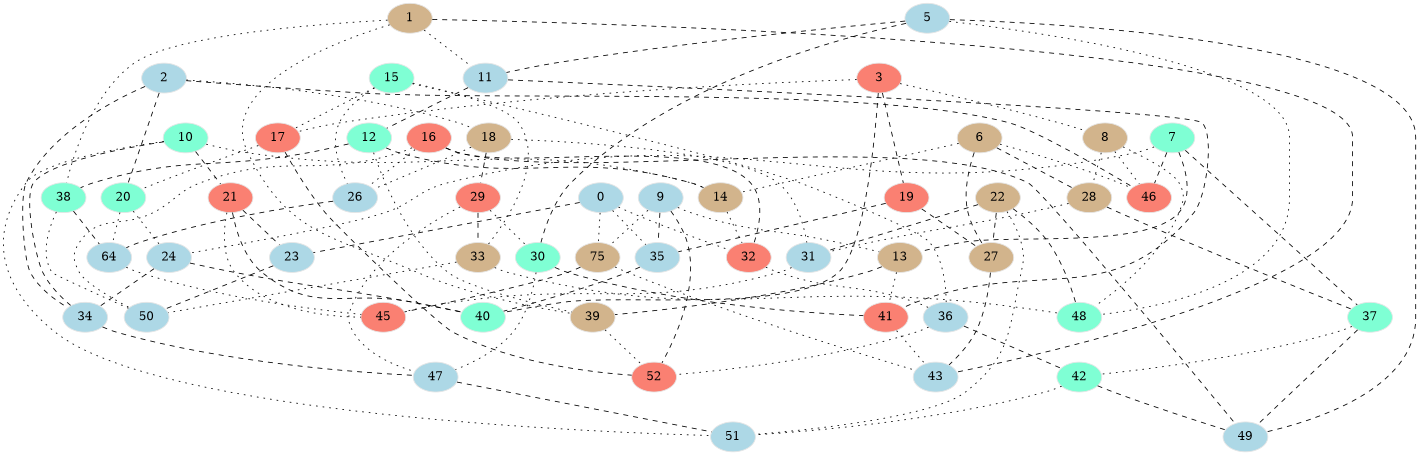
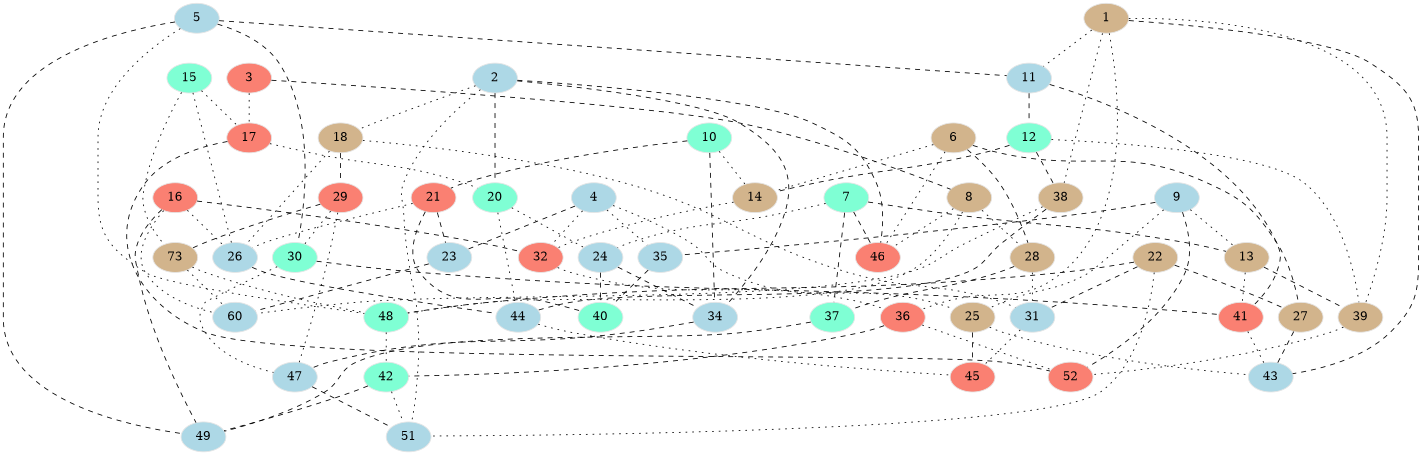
edge "3" -- "8": style dotted -> dashed
edge "15" -- "36": now "1" -- "36"
node "38": fillcolor aquamarine -> tan
node "0": label "0" -> "4"
node "19": removed
node "64": label "64" -> "44"
node "33": label "33" -> "73"
node "75": label "75" -> "25"
edge "3" -- "40": removed
edge "21" -- "45": now "21" -- "26"
node "50": label "50" -> "60"
node "36": fillcolor lightblue -> salmon
edge "37" -- "42": now "48" -- "42"
edge "10" -- "51": now "2" -- "51"
